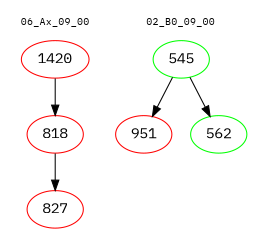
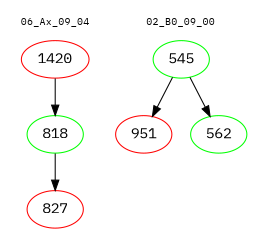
cluster "06_Ax_09_00": label "06_Ax_09_00" -> "06_Ax_09_04"
node "818": color red -> green
